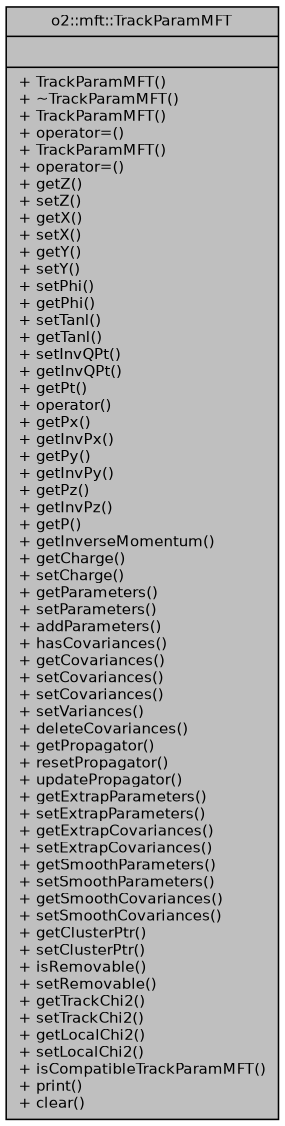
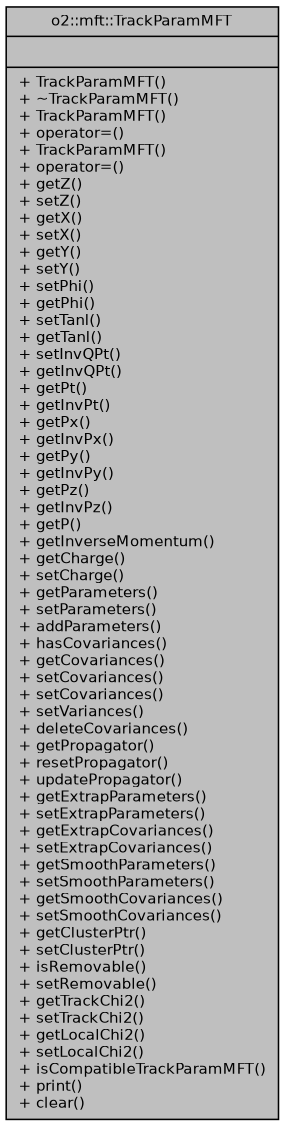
node "o2::mft::TrackParamMFT": text "+ operator()" -> "+ getInvPt()"
